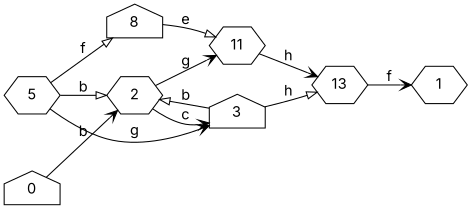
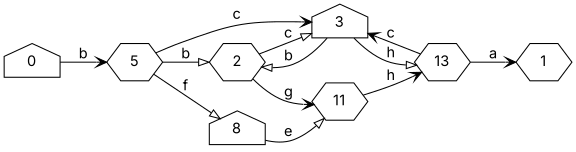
edge "13" -> "3": added, label "c"
edge "13" -> "1": label "f" -> "a"
edge "2" -> "3": arrowhead vee -> onormal
edge "5" -> "3": label "g" -> "c"
edge "0" -> "2": now "0" -> "5"
